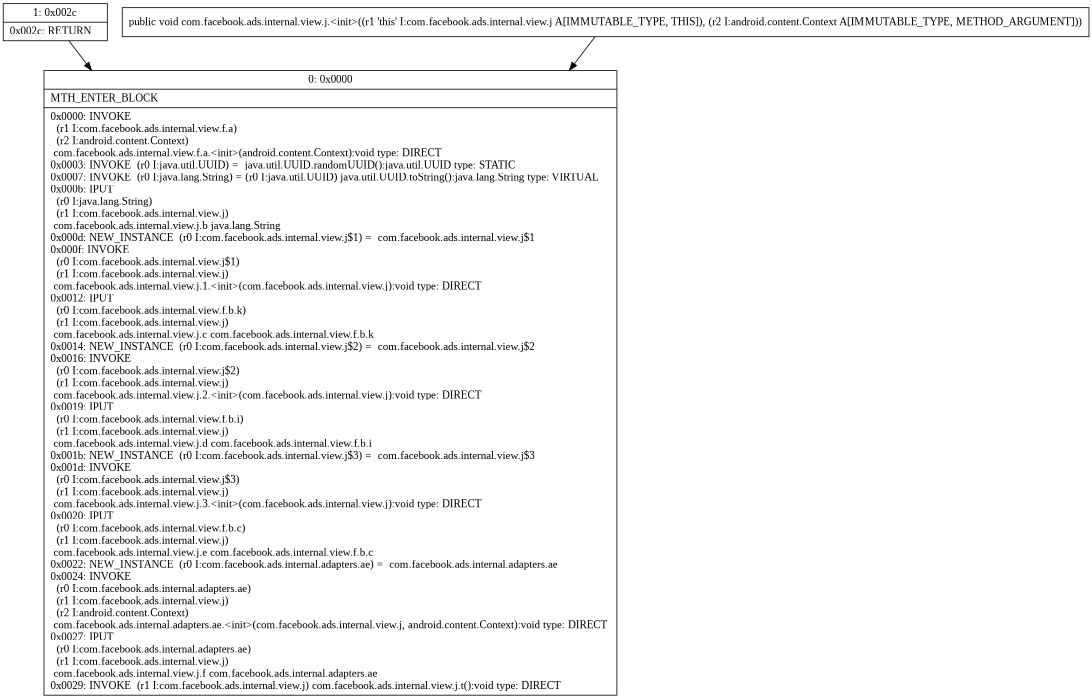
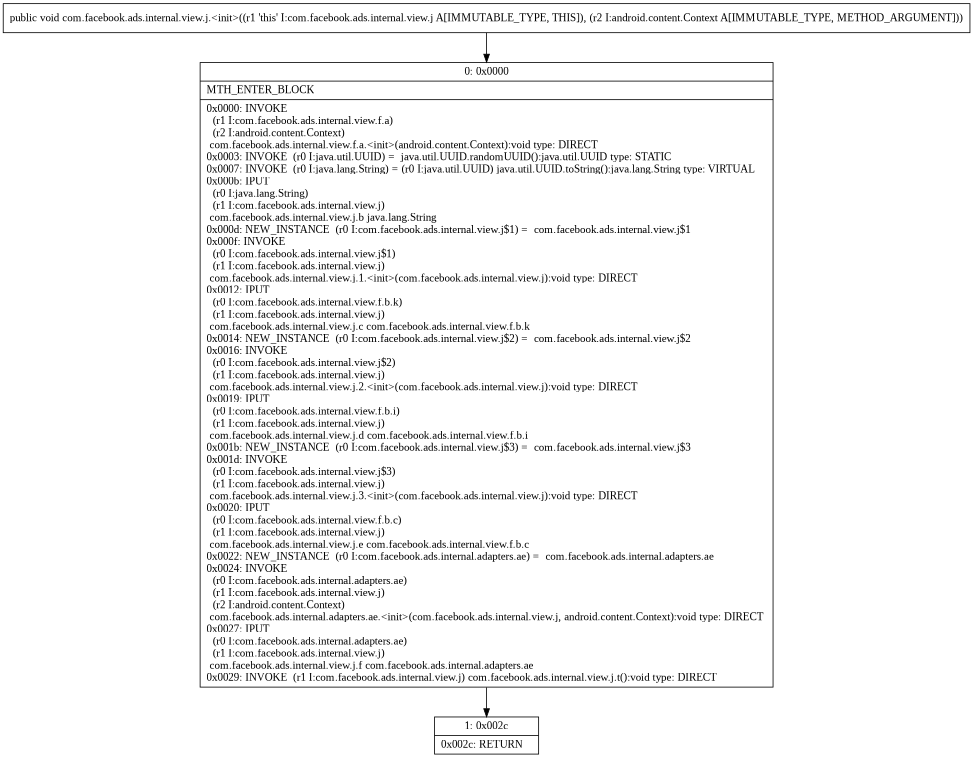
edge "1: 0x002c" -> "0: 0x0000": reversed
